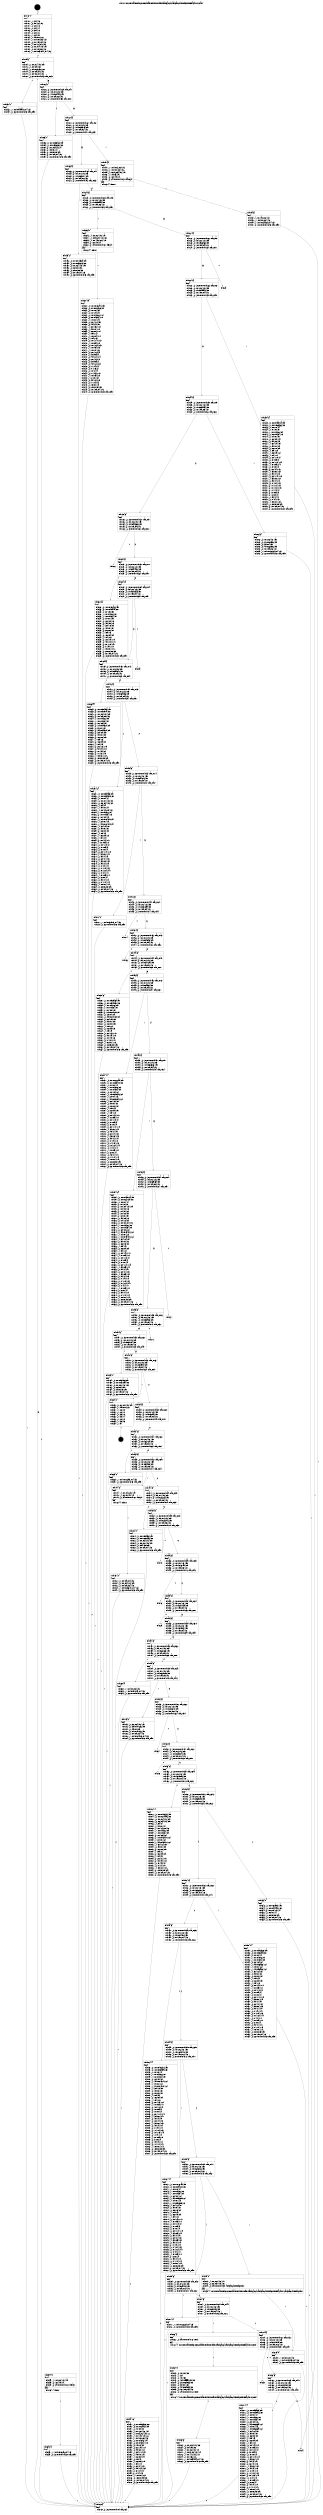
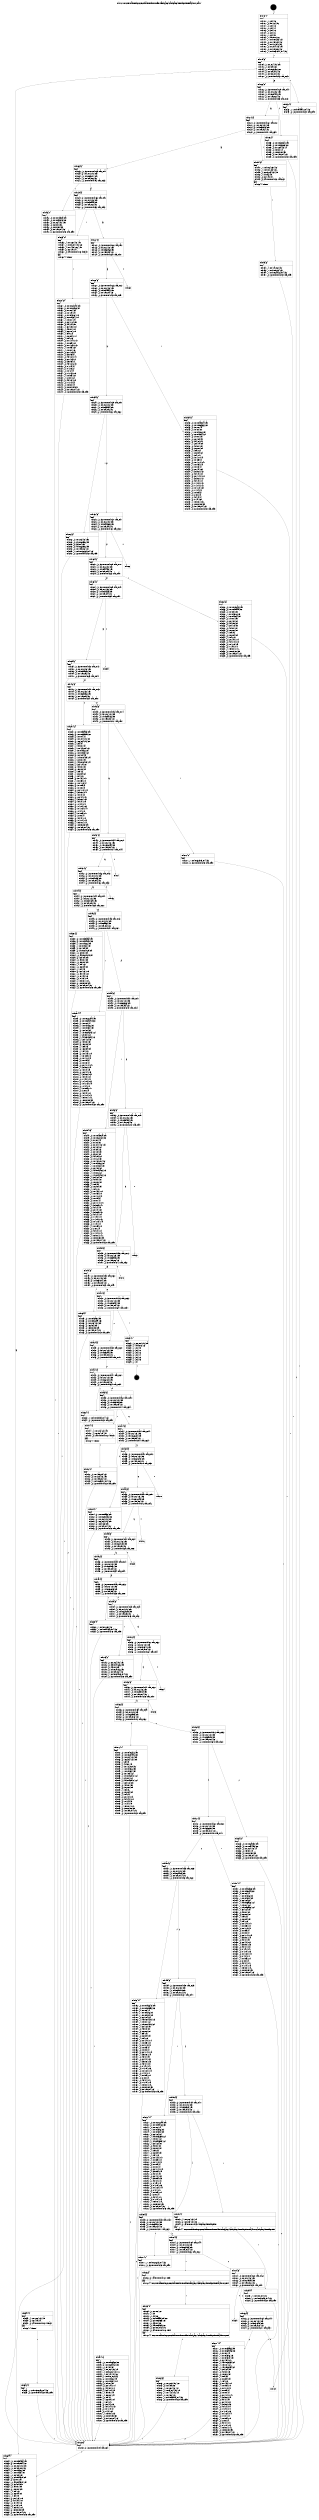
edge "0x402639 [94]" -> "0x40275e [5]": reversed
